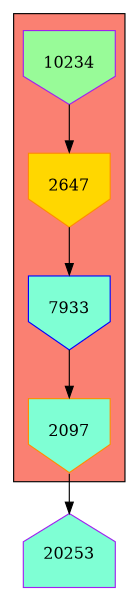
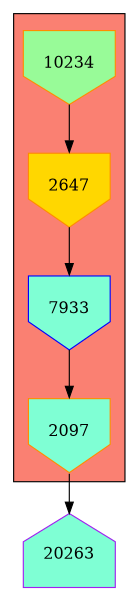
node "10234": color purple -> darkorange
node "20253": label "20253" -> "20263"
